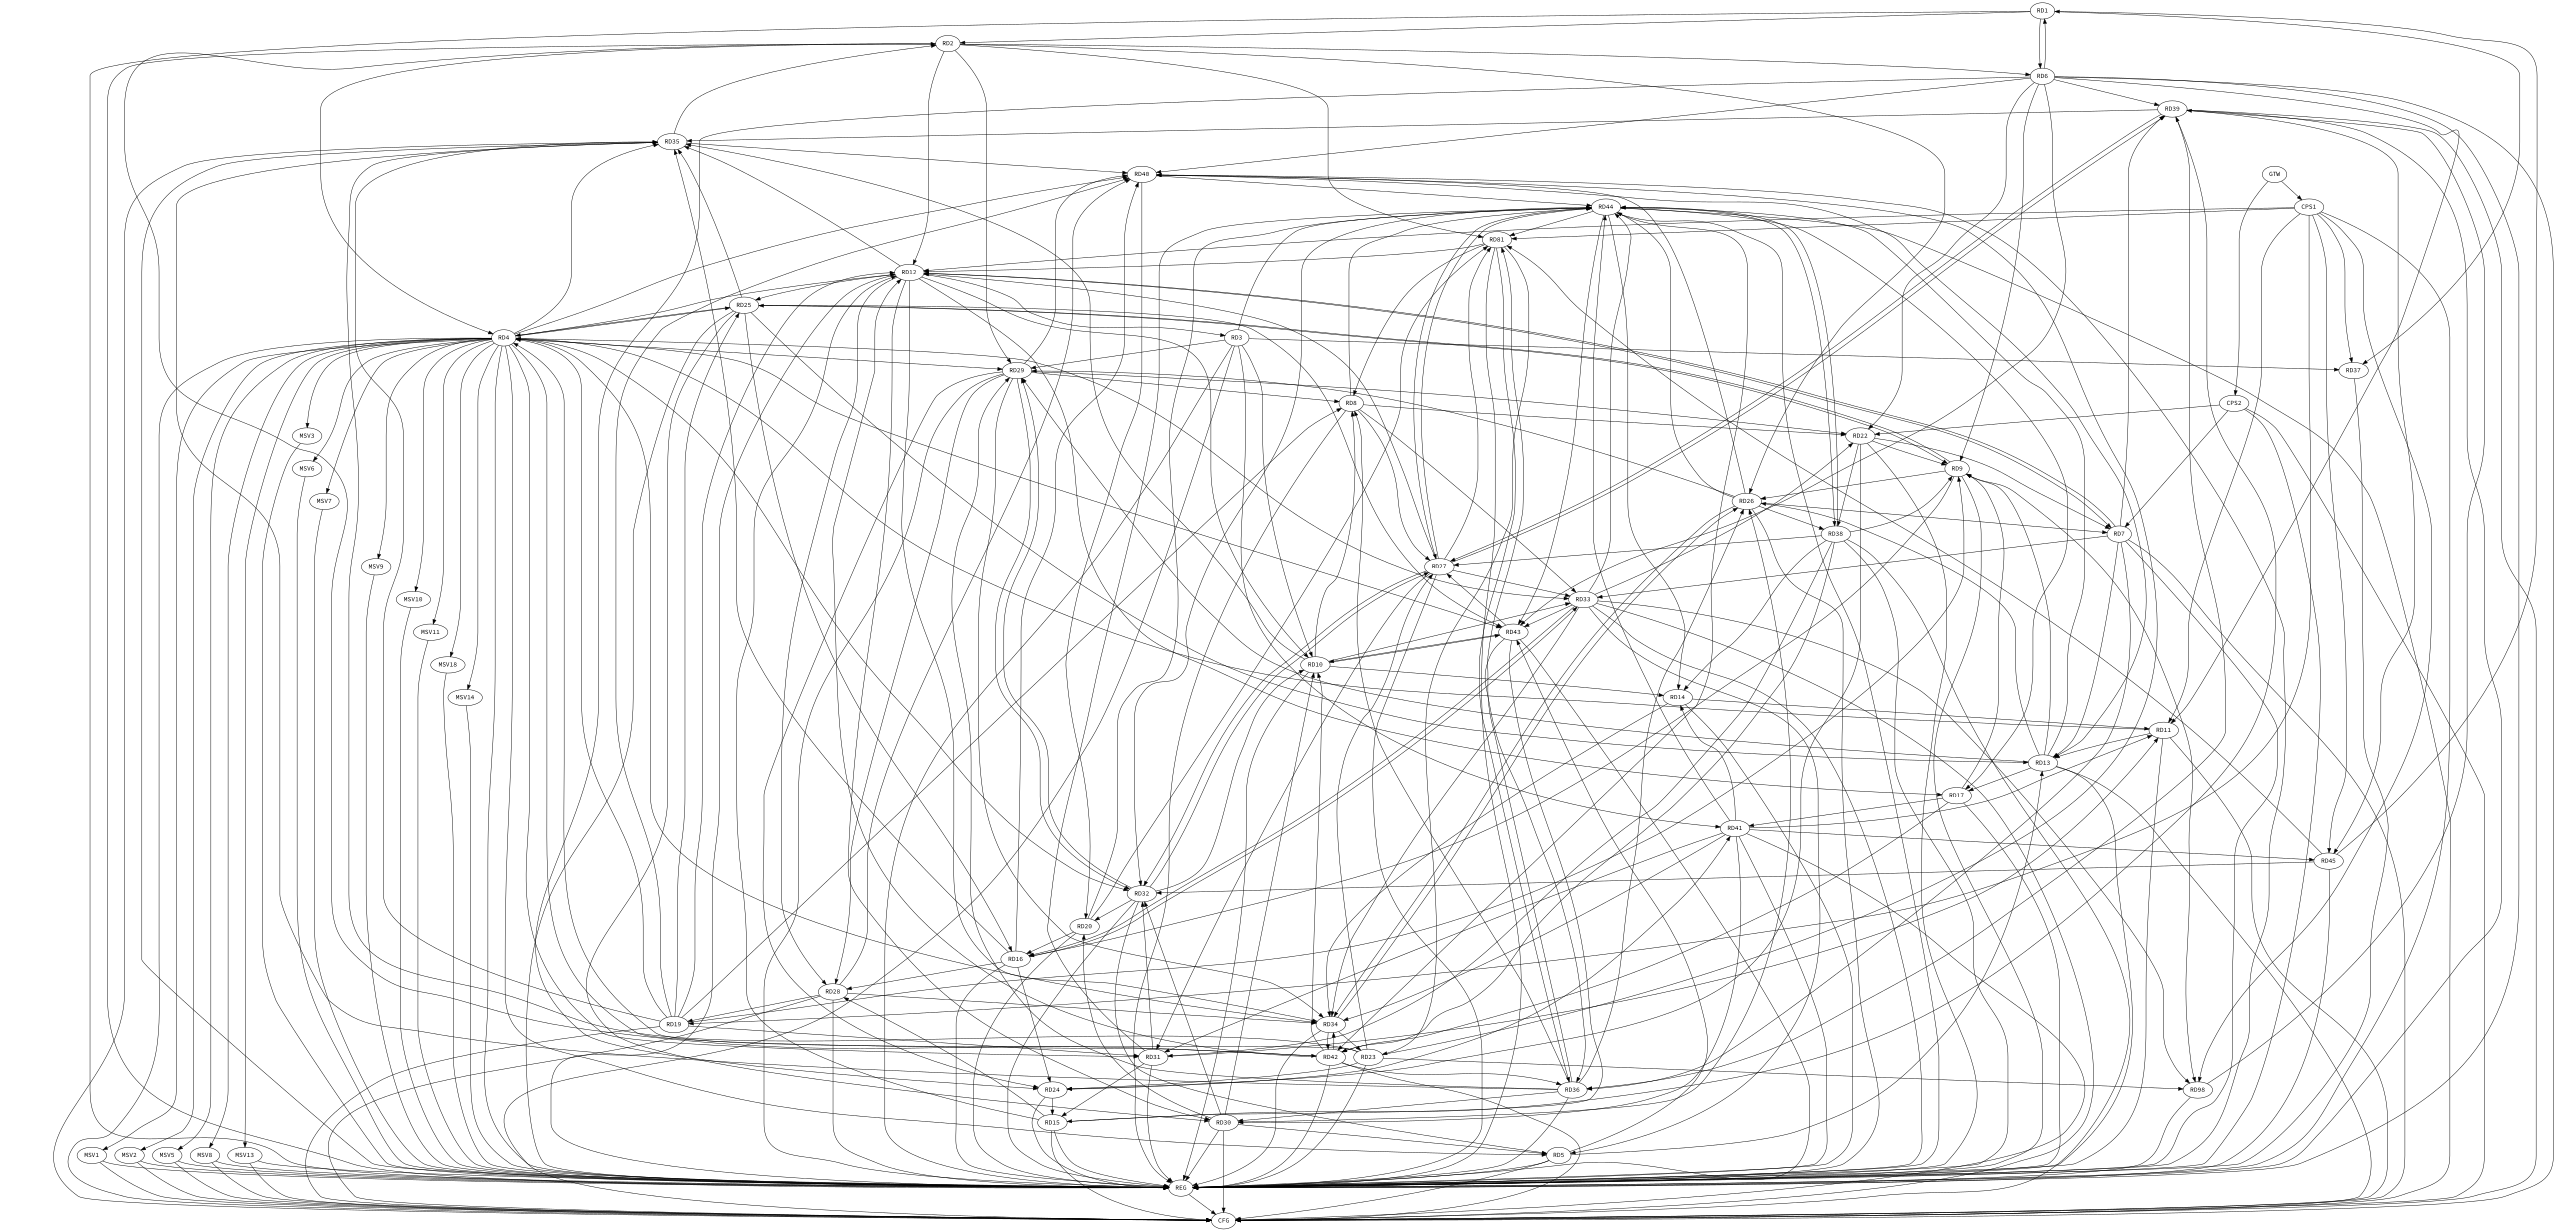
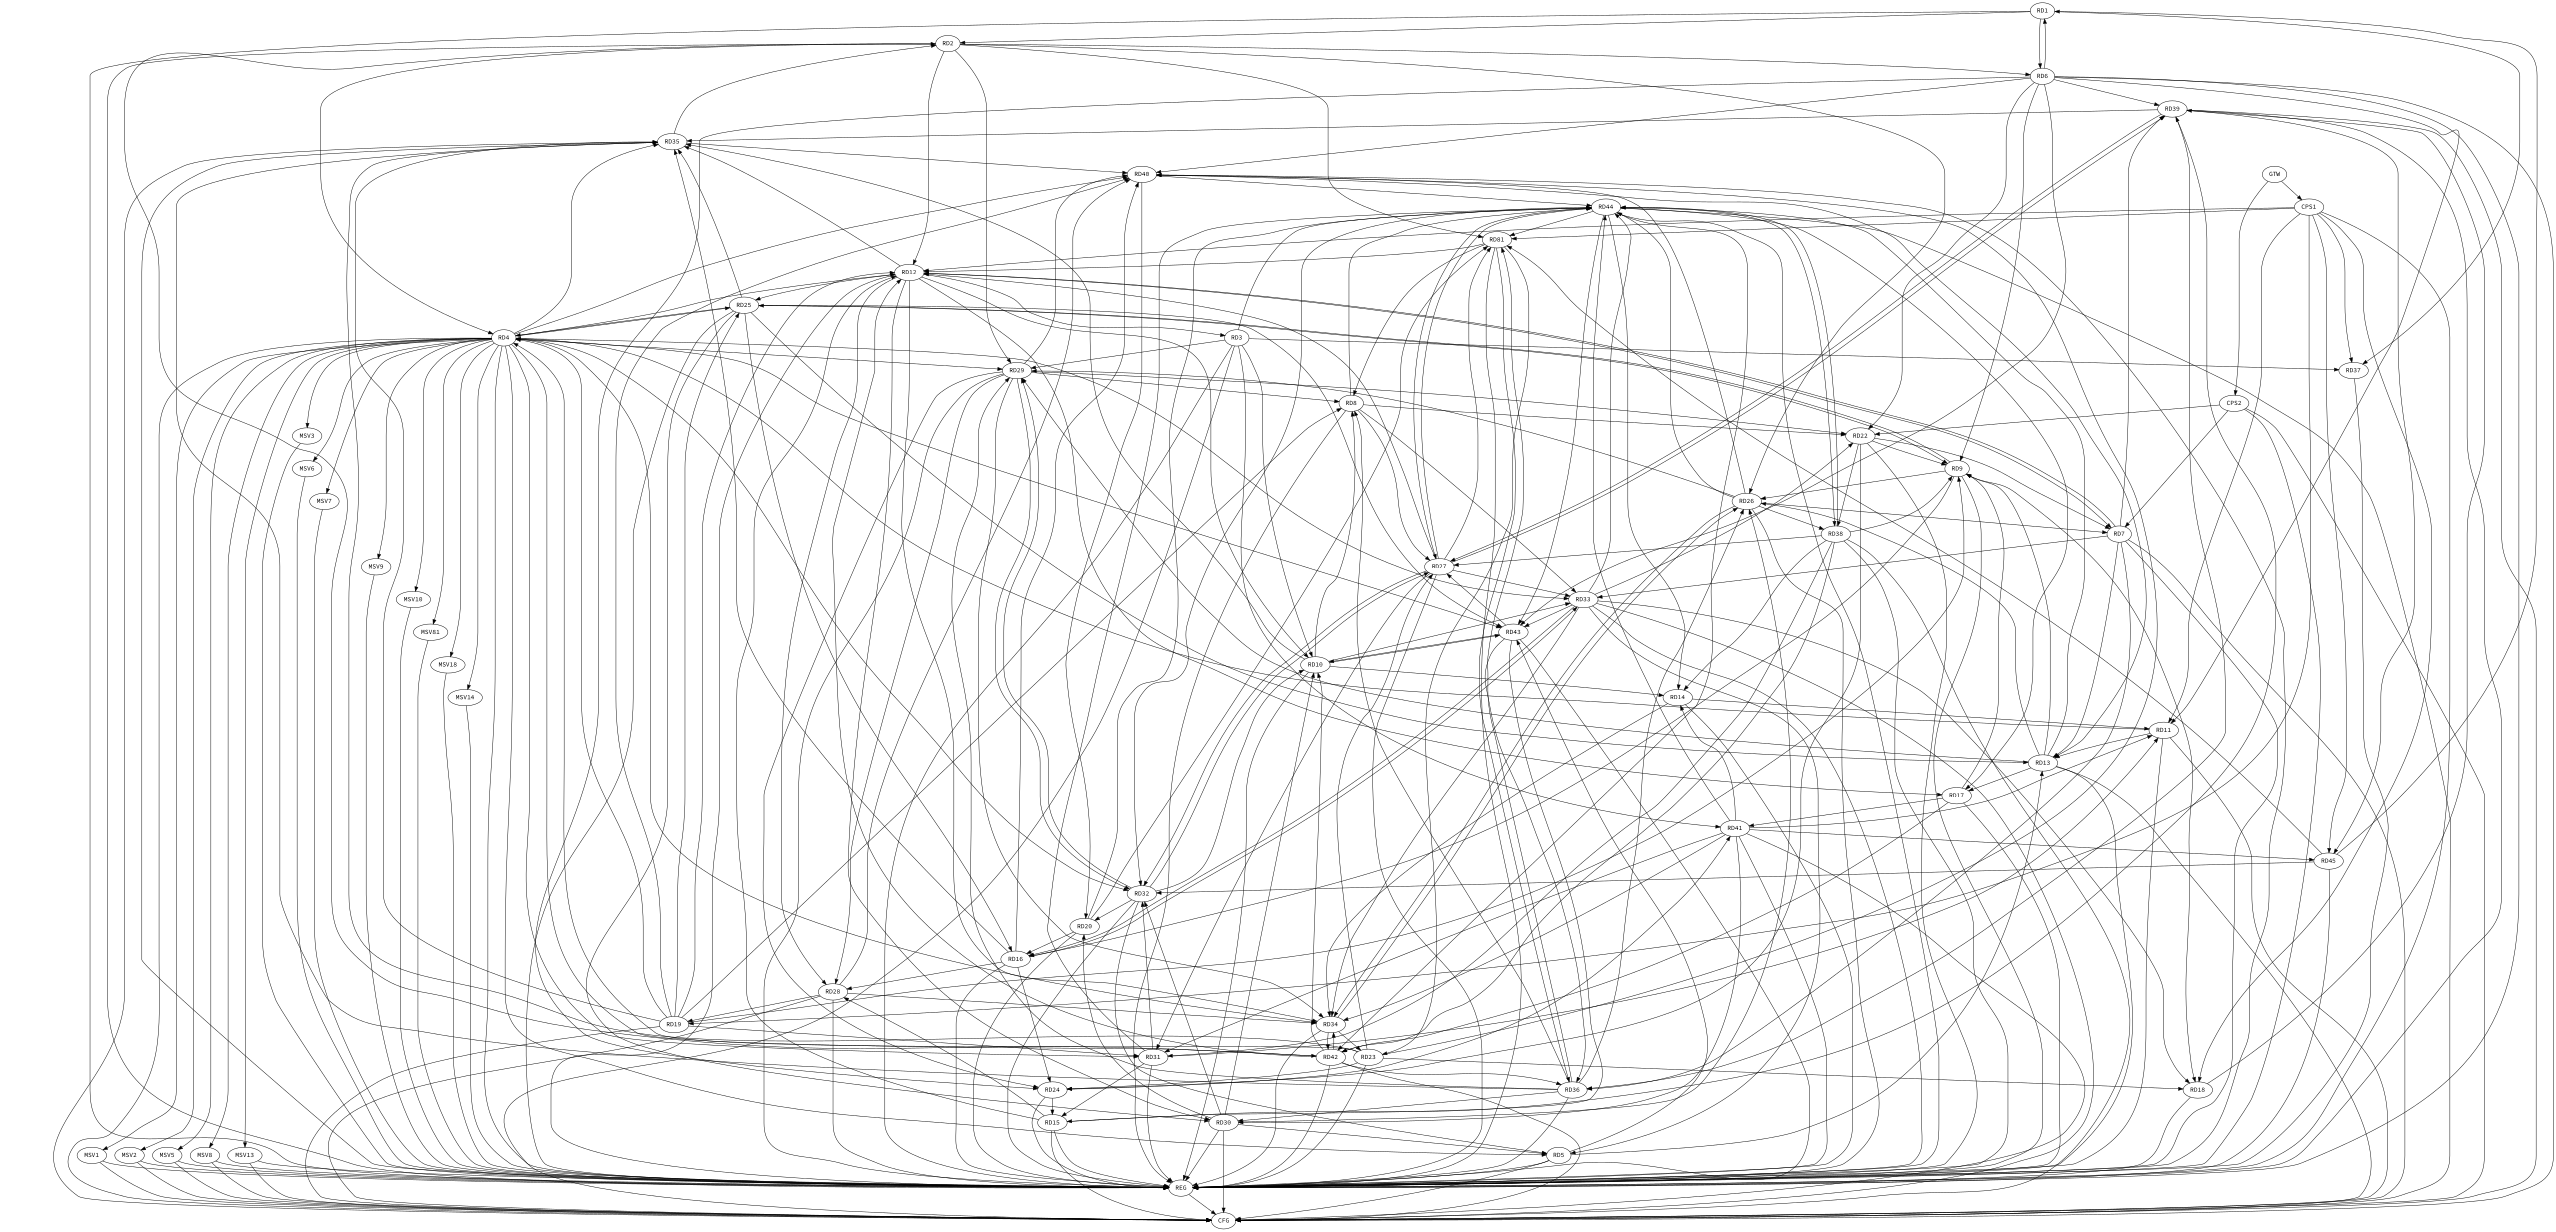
node "MSV11": label "MSV11" -> "MSV81"
node "RD98": label "RD98" -> "RD18"
